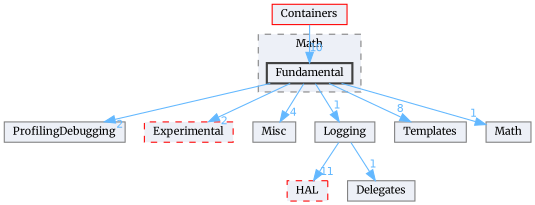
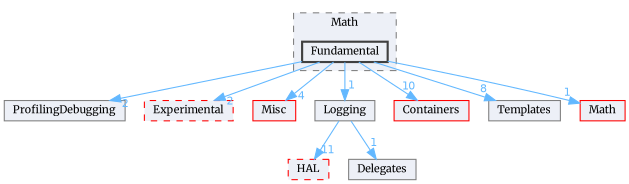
edge "Containers" -> "Fundamental": reversed
node "Misc": color grey50 -> red
node "Math": color grey50 -> red
